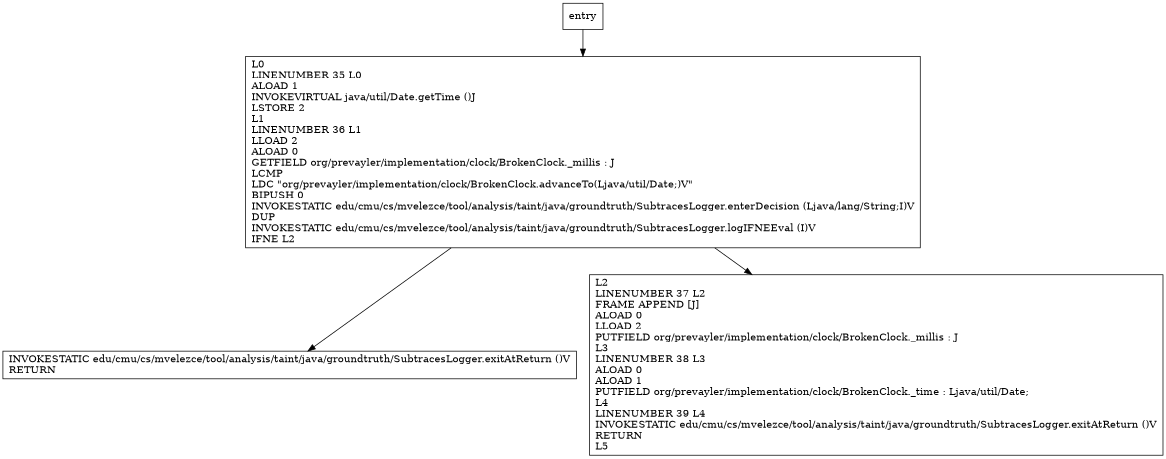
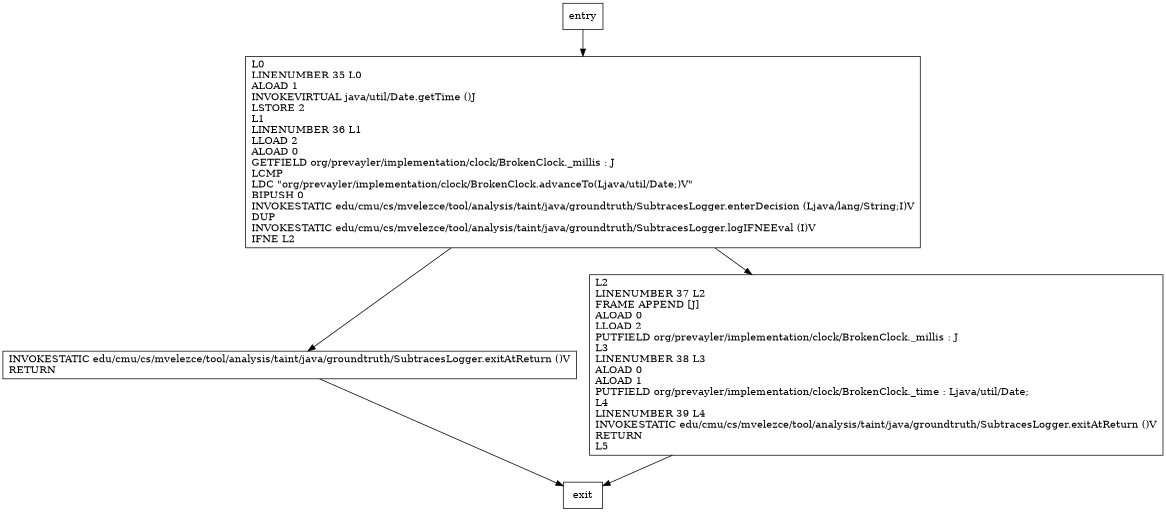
node "exit": added
